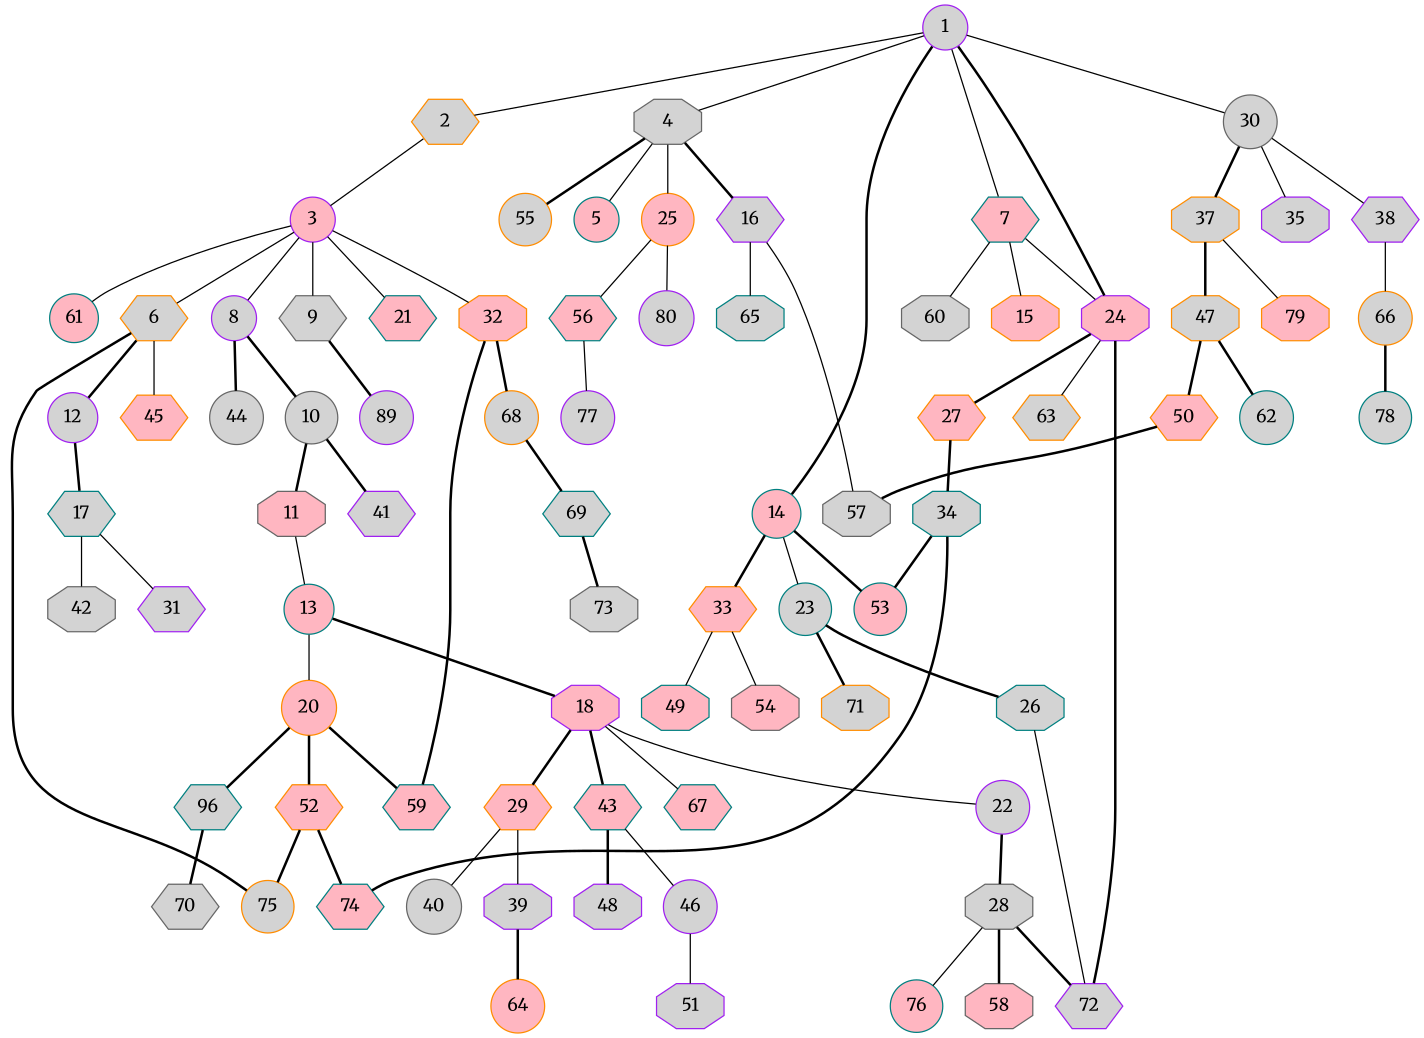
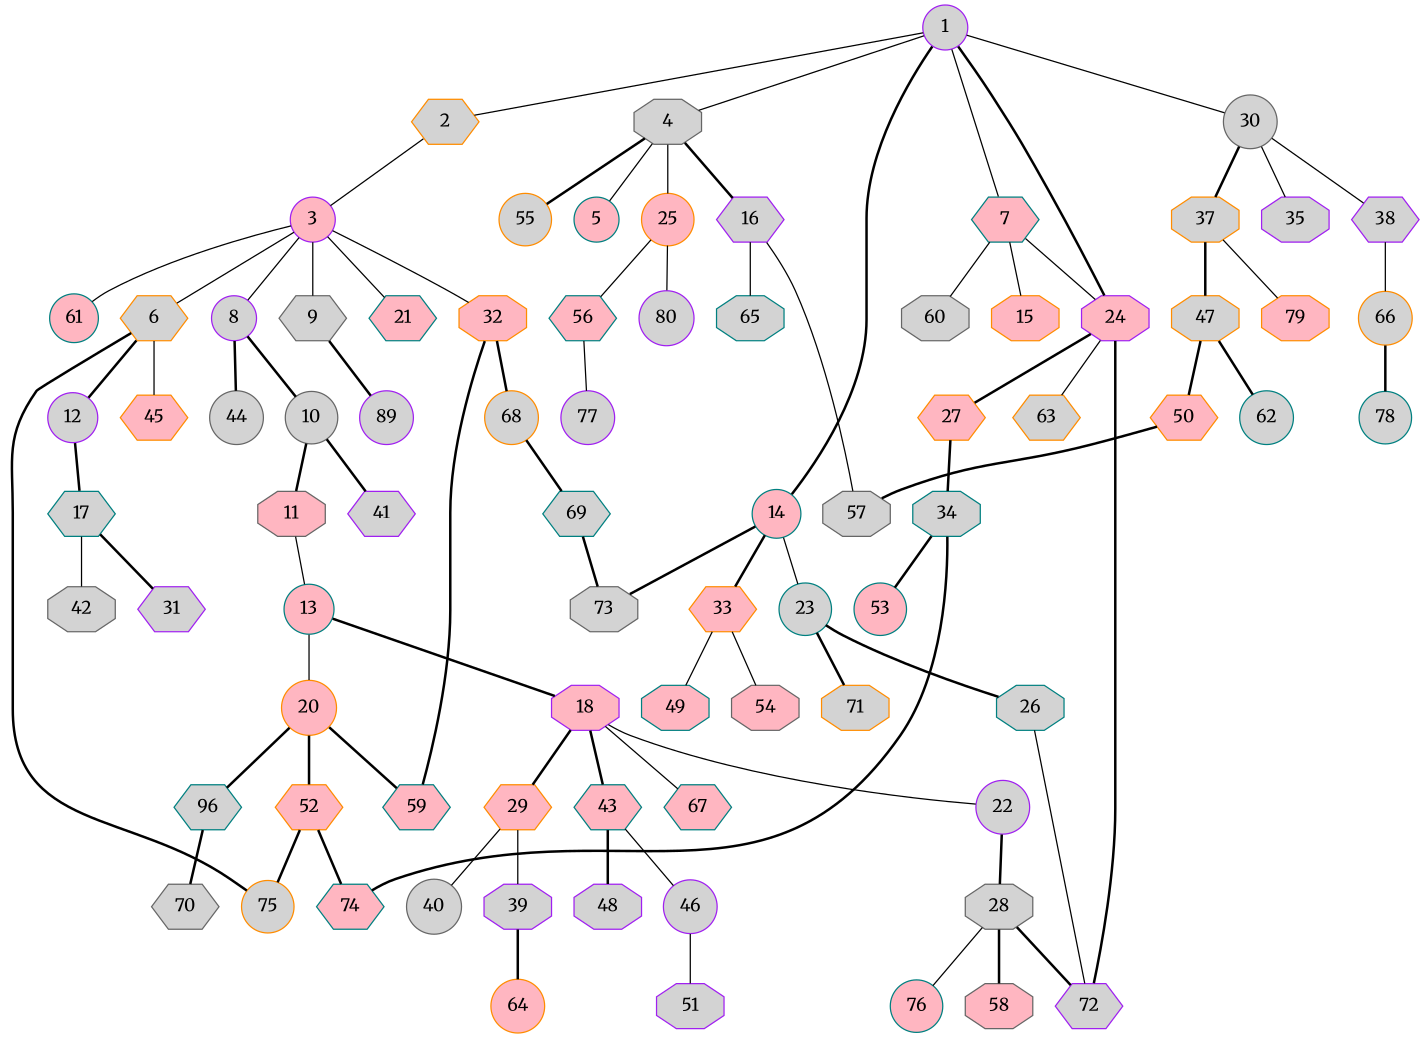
edge "14" -- "53": now "14" -- "73"
edge "17" -- "31": style solid -> bold
